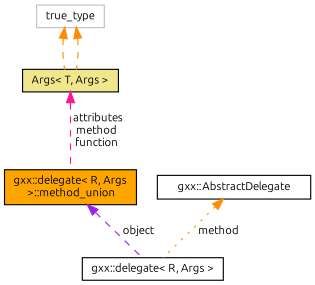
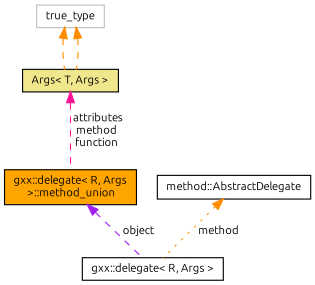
node "gxx::AbstractDelegate": label "gxx::AbstractDelegate" -> "method::AbstractDelegate"
